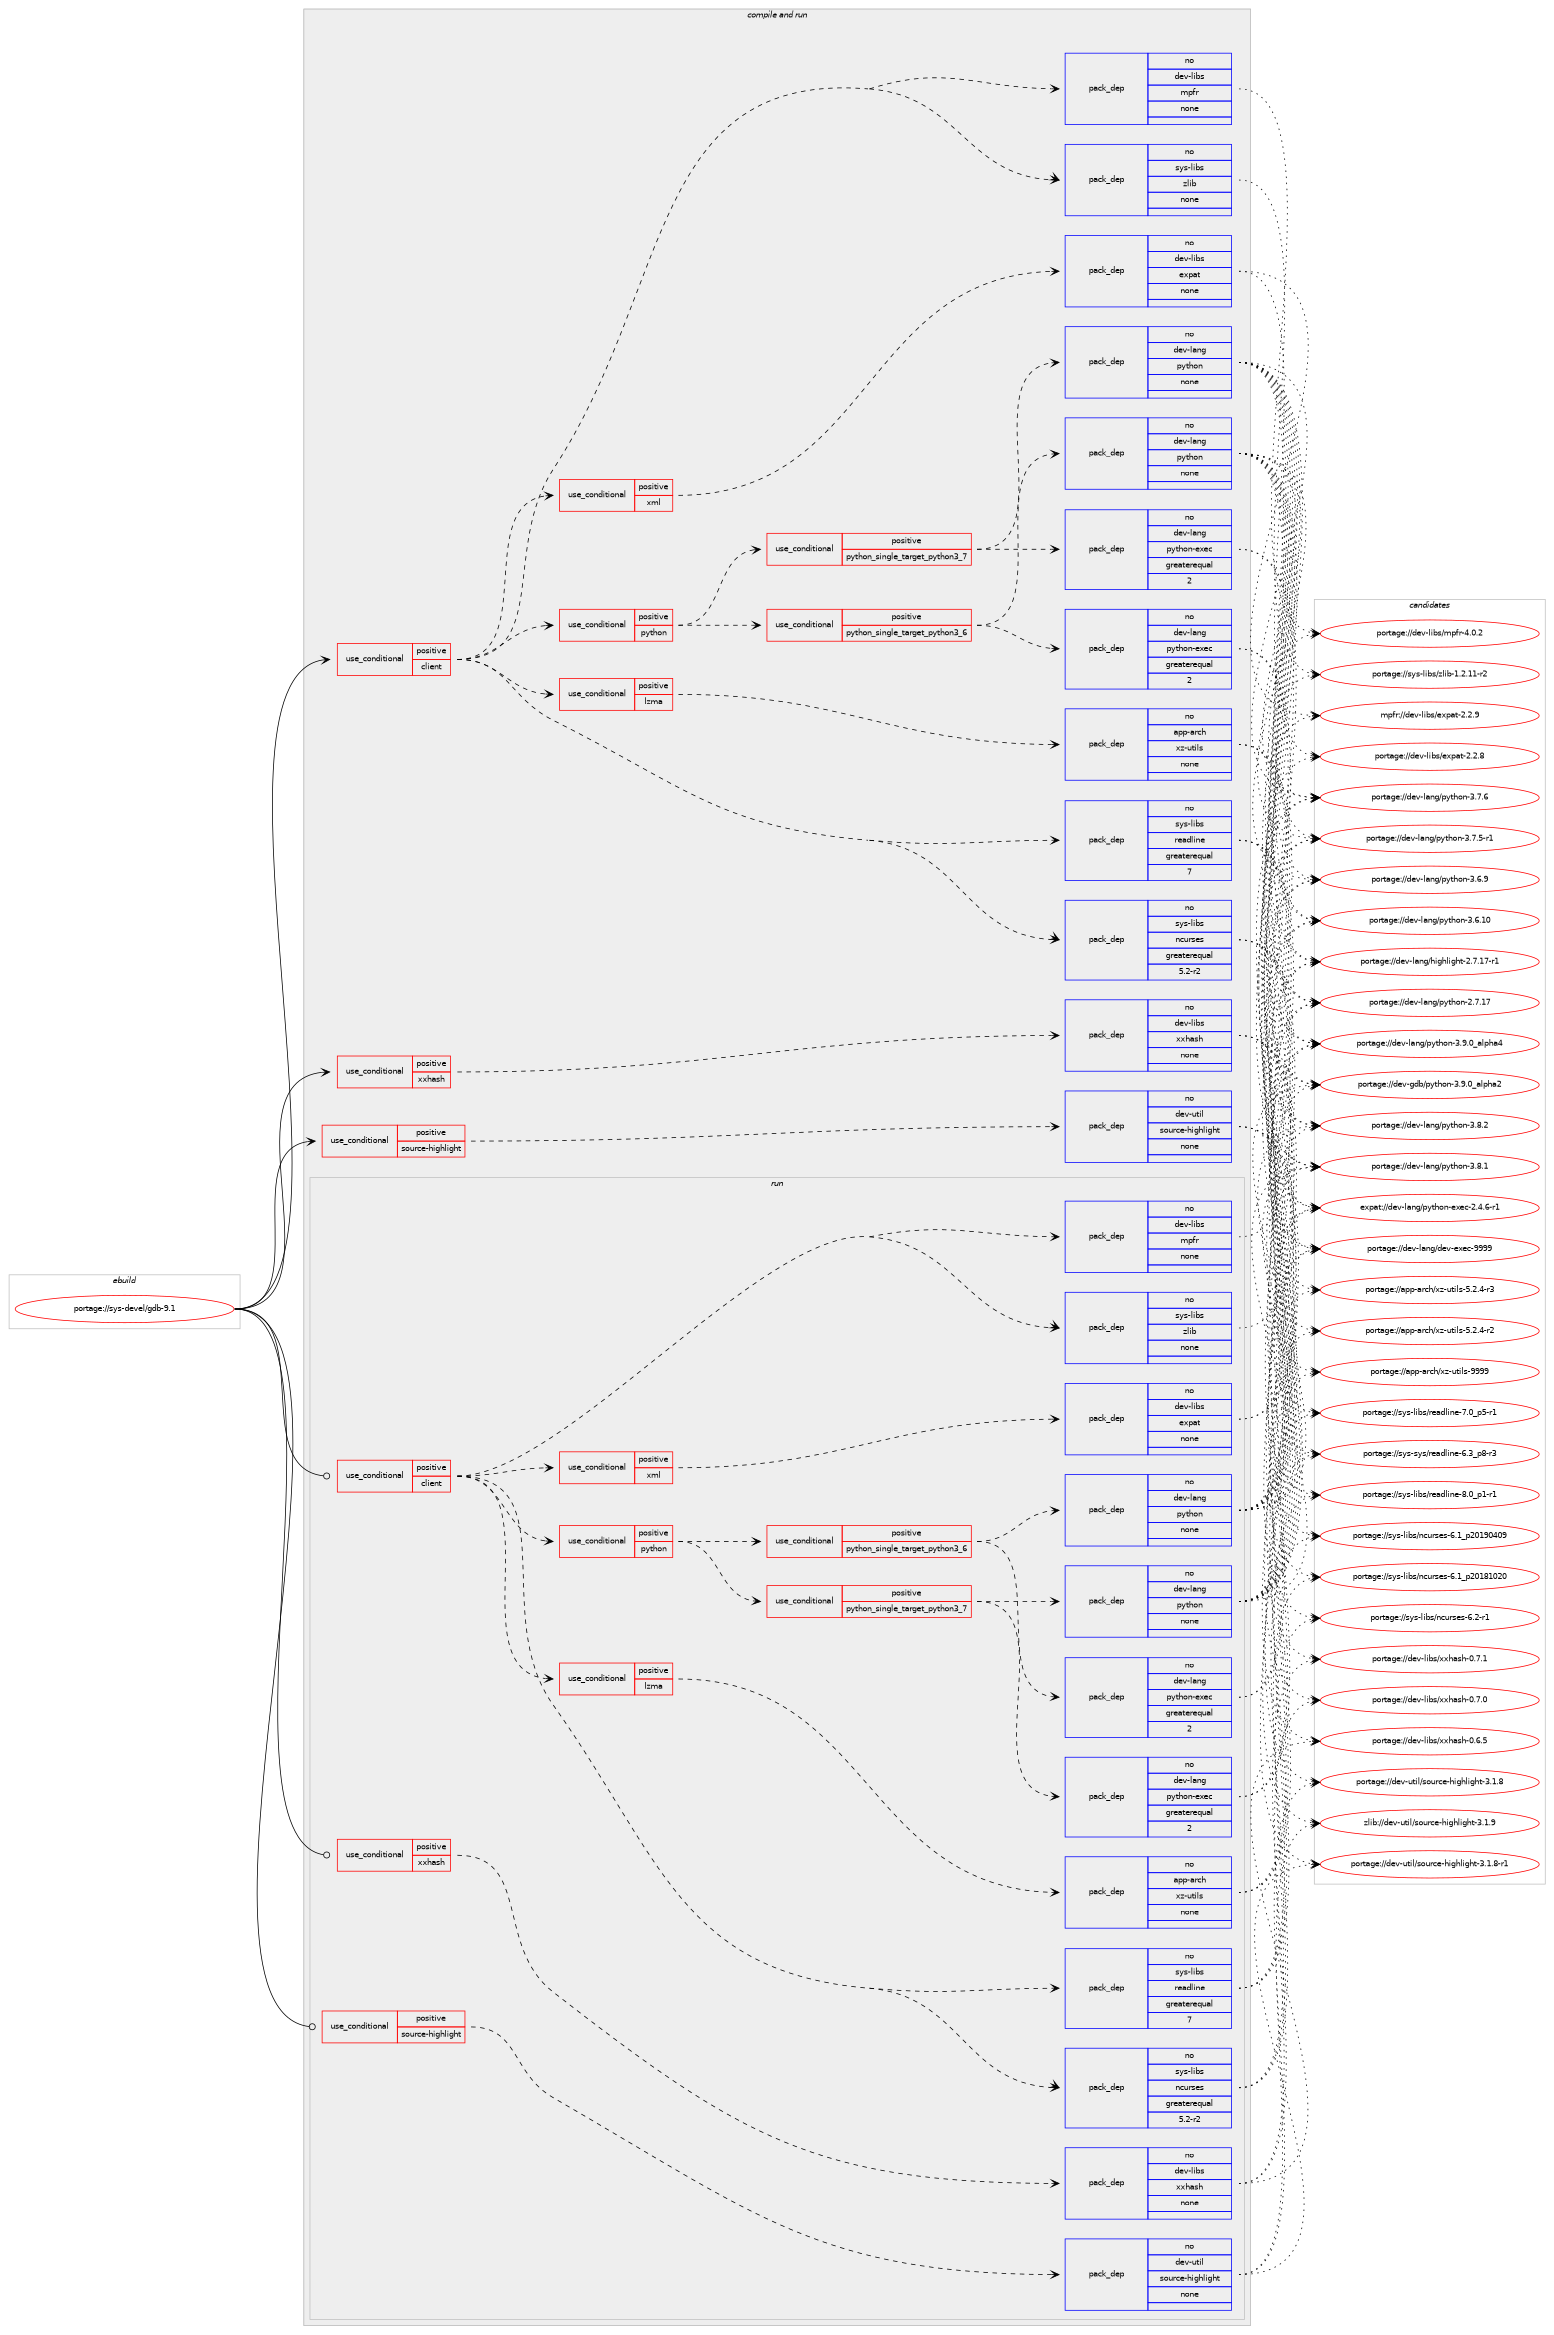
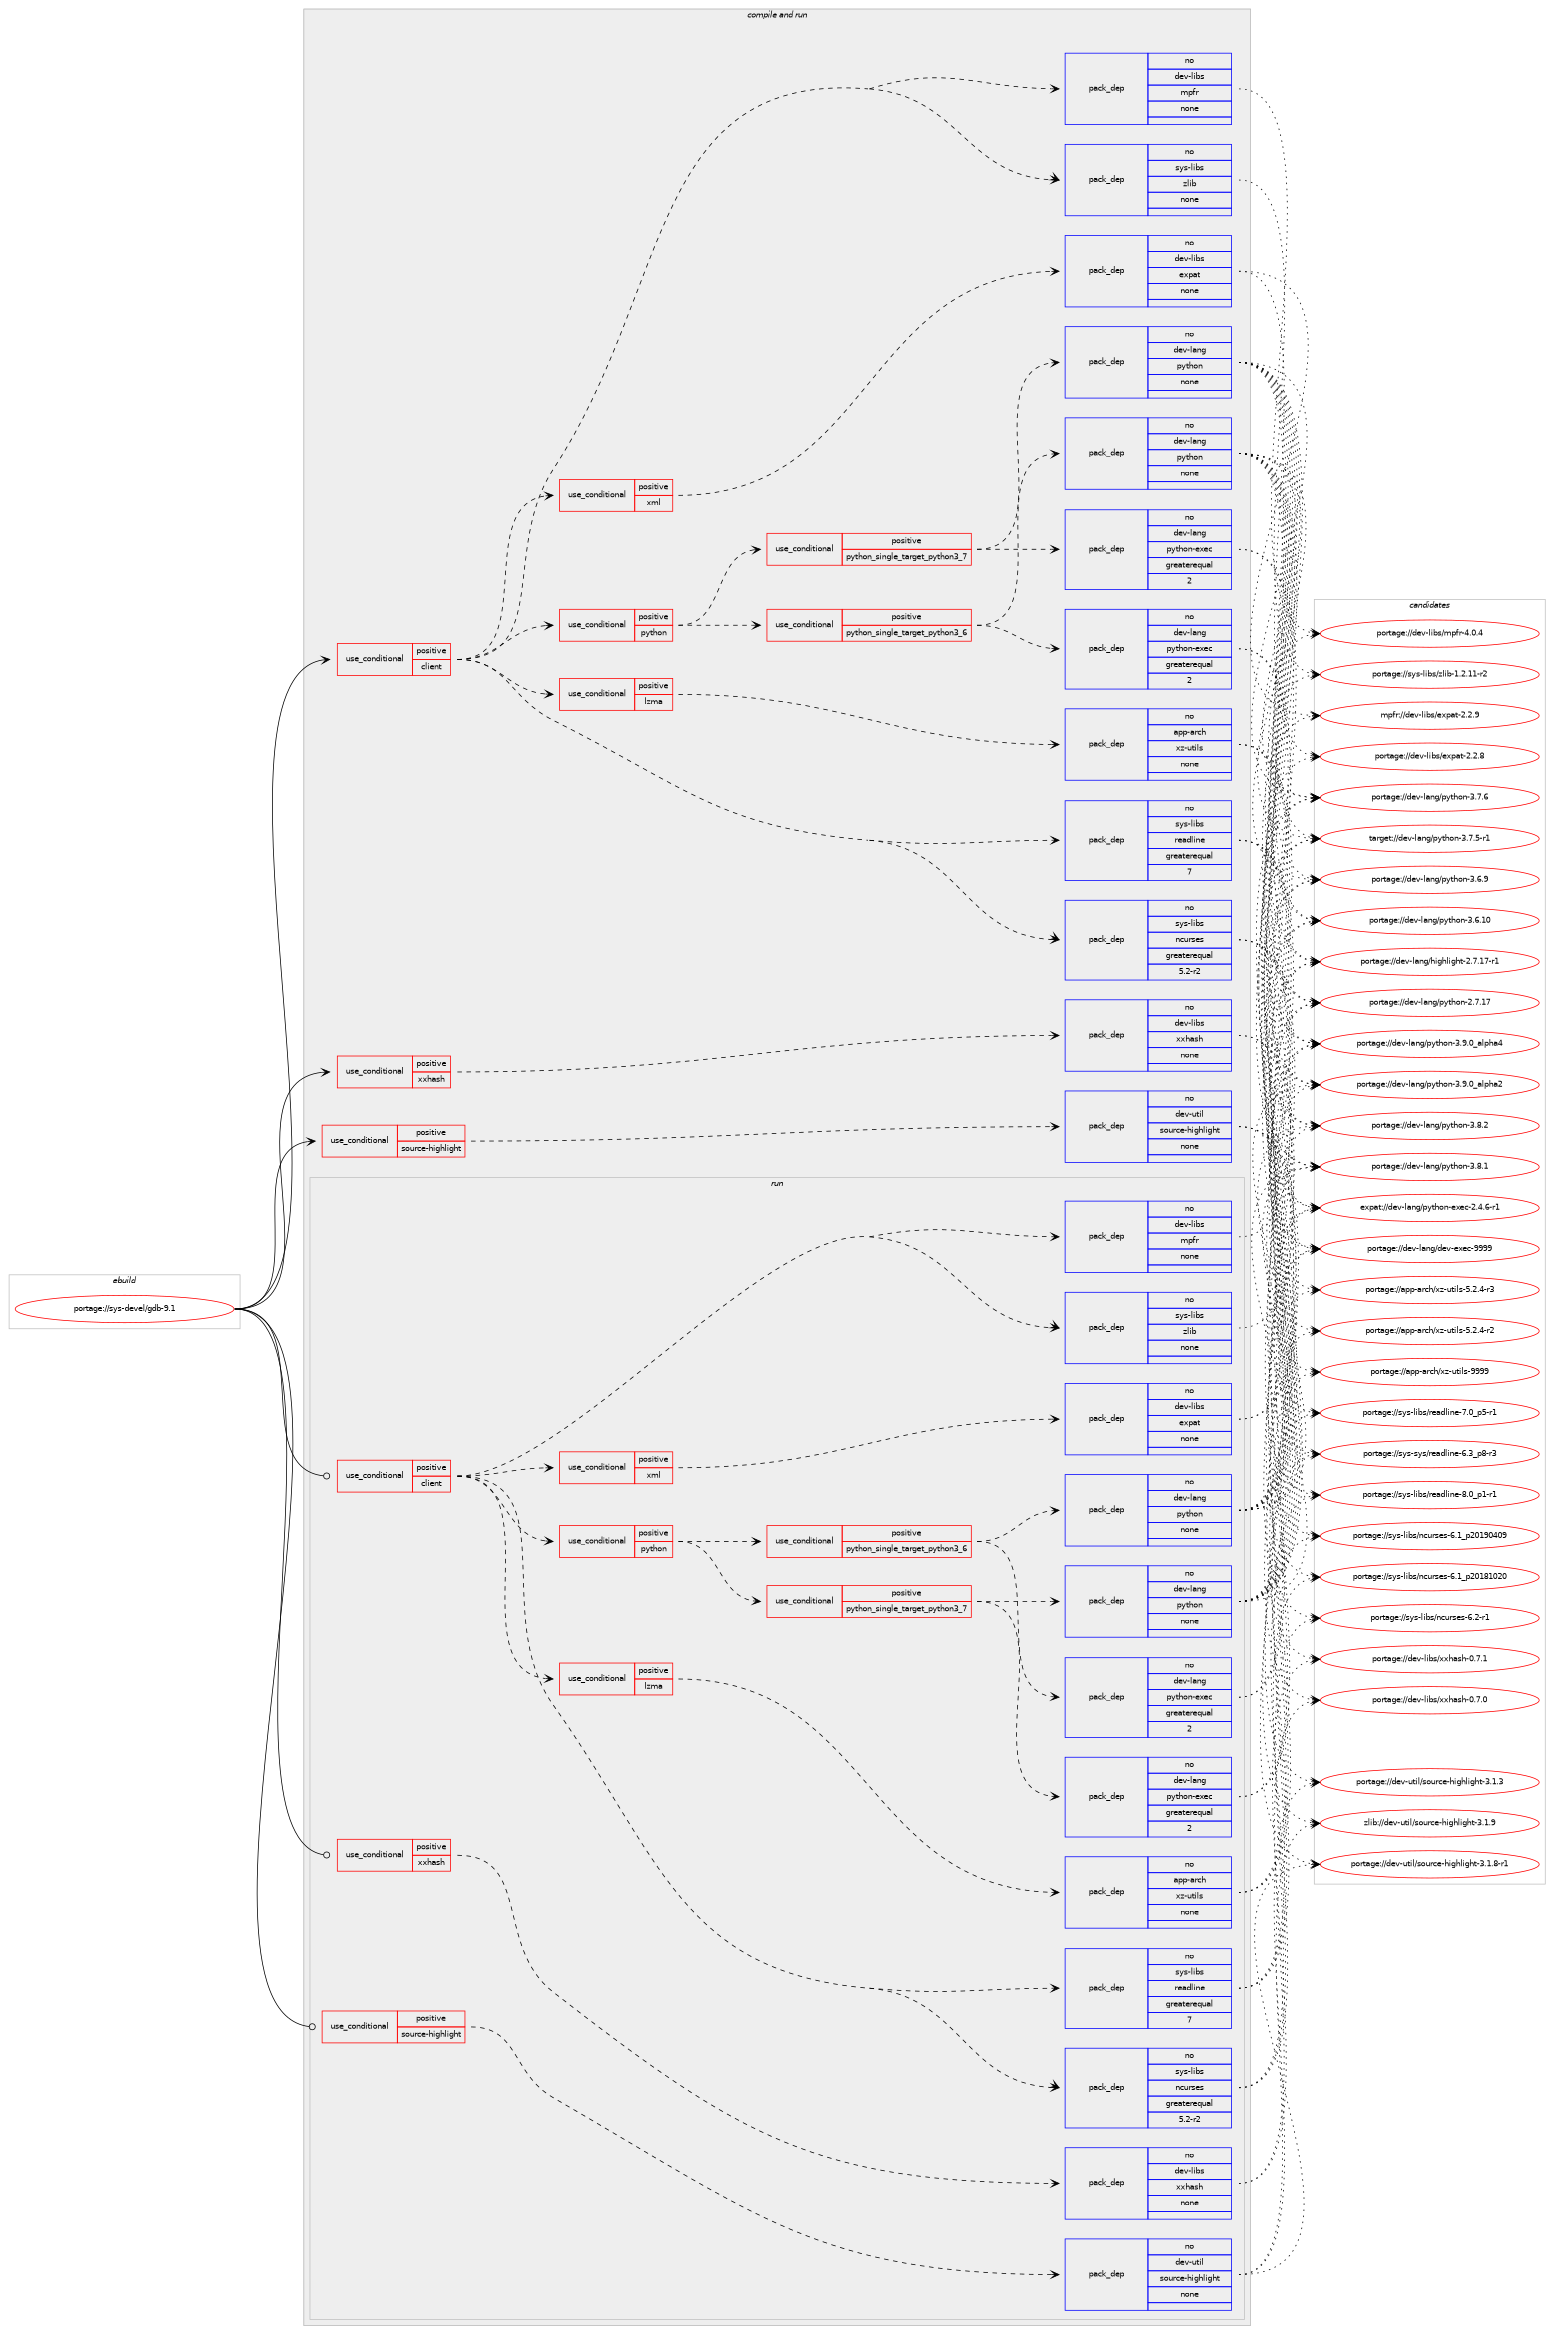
node "portage://dev-libs/mpfr-4.0.2": label "portage://dev-libs/mpfr-4.0.2" -> "portage://dev-libs/mpfr-4.0.4"
node "portage://dev-lang/python-3.7.5-r1": label "portage://dev-lang/python-3.7.5-r1" -> "target://dev-lang/python-3.7.5-r1"
node "portage://dev-gdb/python-3.9.0_alpha2": label "portage://dev-gdb/python-3.9.0_alpha2" -> "portage://dev-lang/python-3.9.0_alpha2"
node "portage://dev-libs/xxhash-0.6.5": removed
node "portage://dev-util/source-highlight-3.1.8": label "portage://dev-util/source-highlight-3.1.8" -> "portage://dev-util/source-highlight-3.1.3"
